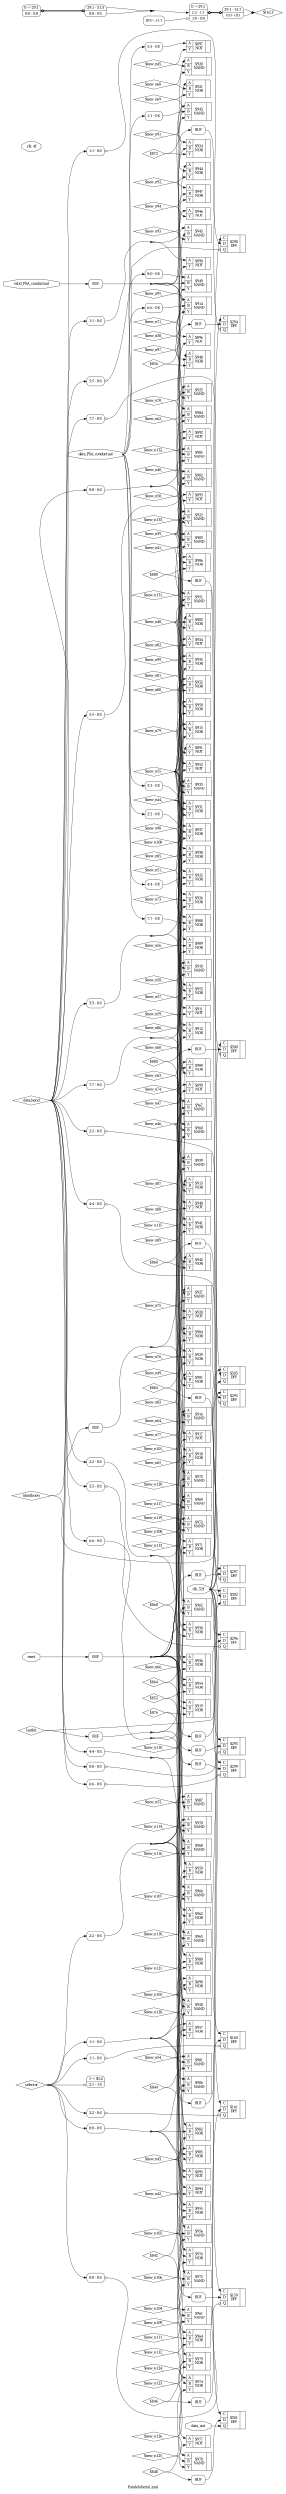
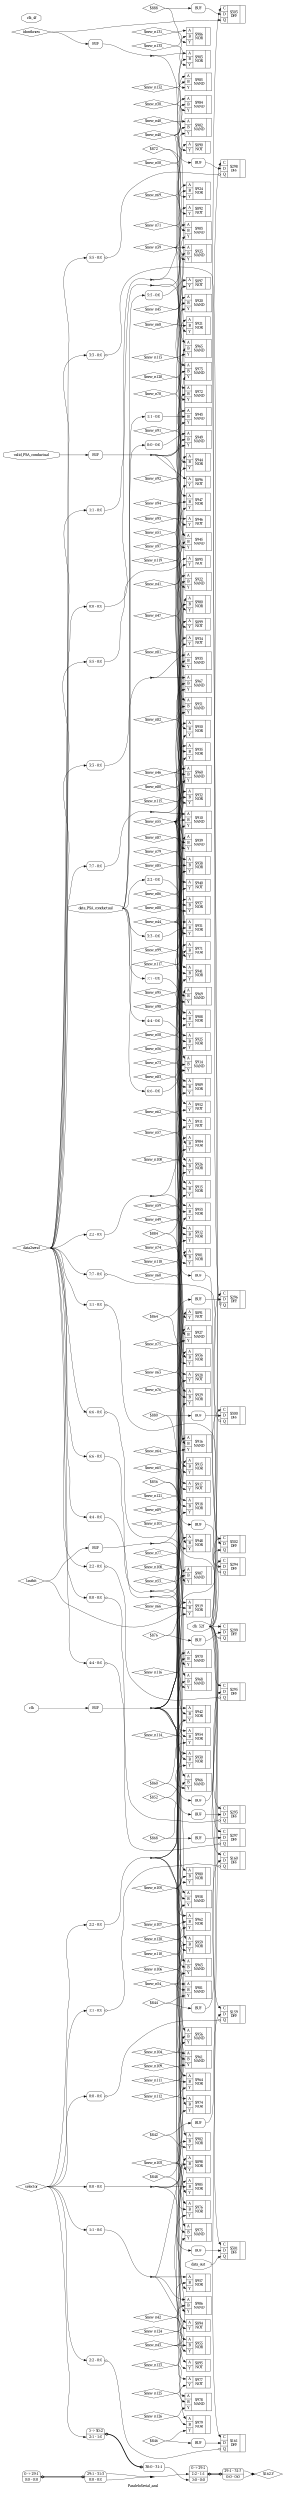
edge "30:0 - 31:1" -> "0 -> 29:2": arrowhead odiamond -> normal
node "reset": label "reset" -> "clk"
edge "selector" -> "0 -> 30:2": arrowhead odiamond -> normal
edge "0 -> 30:2" -- "30:0 - 31:1": added
